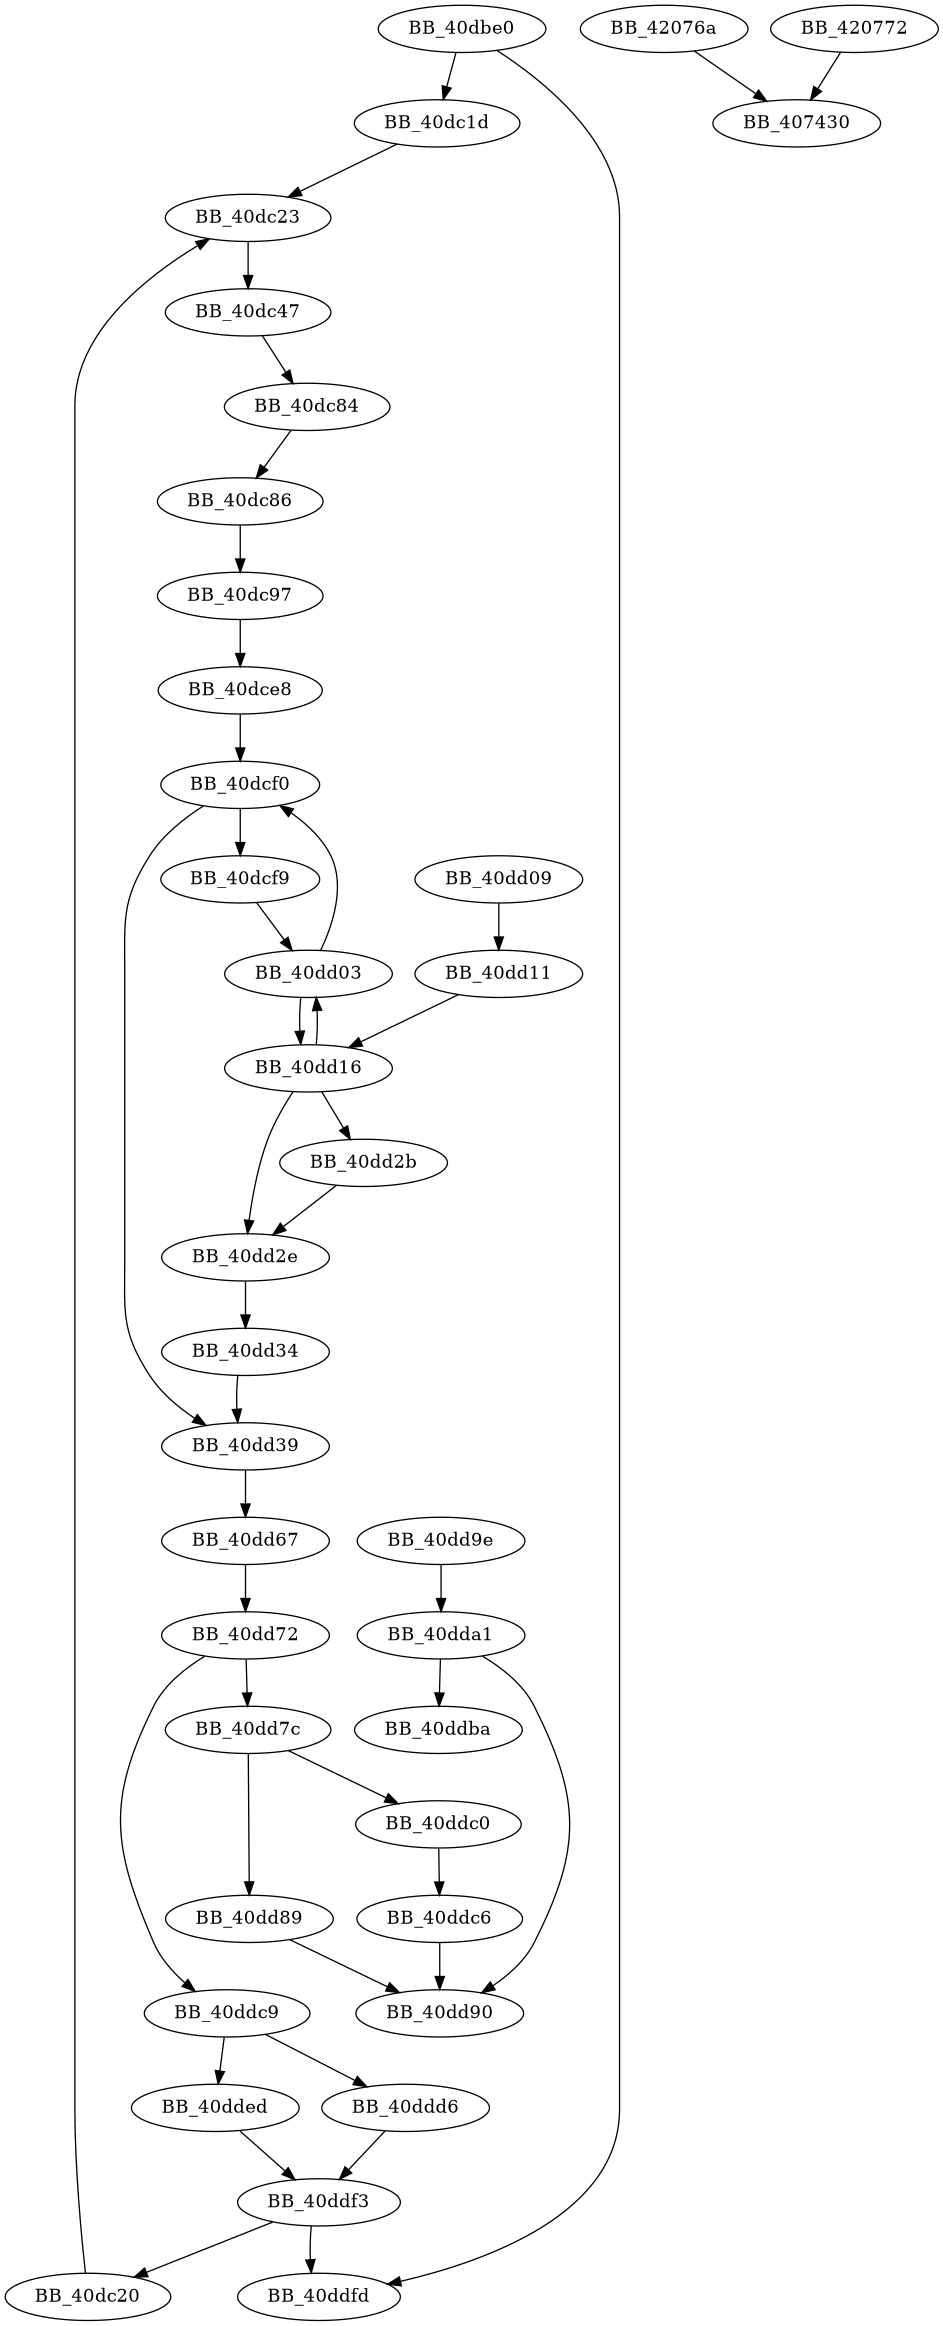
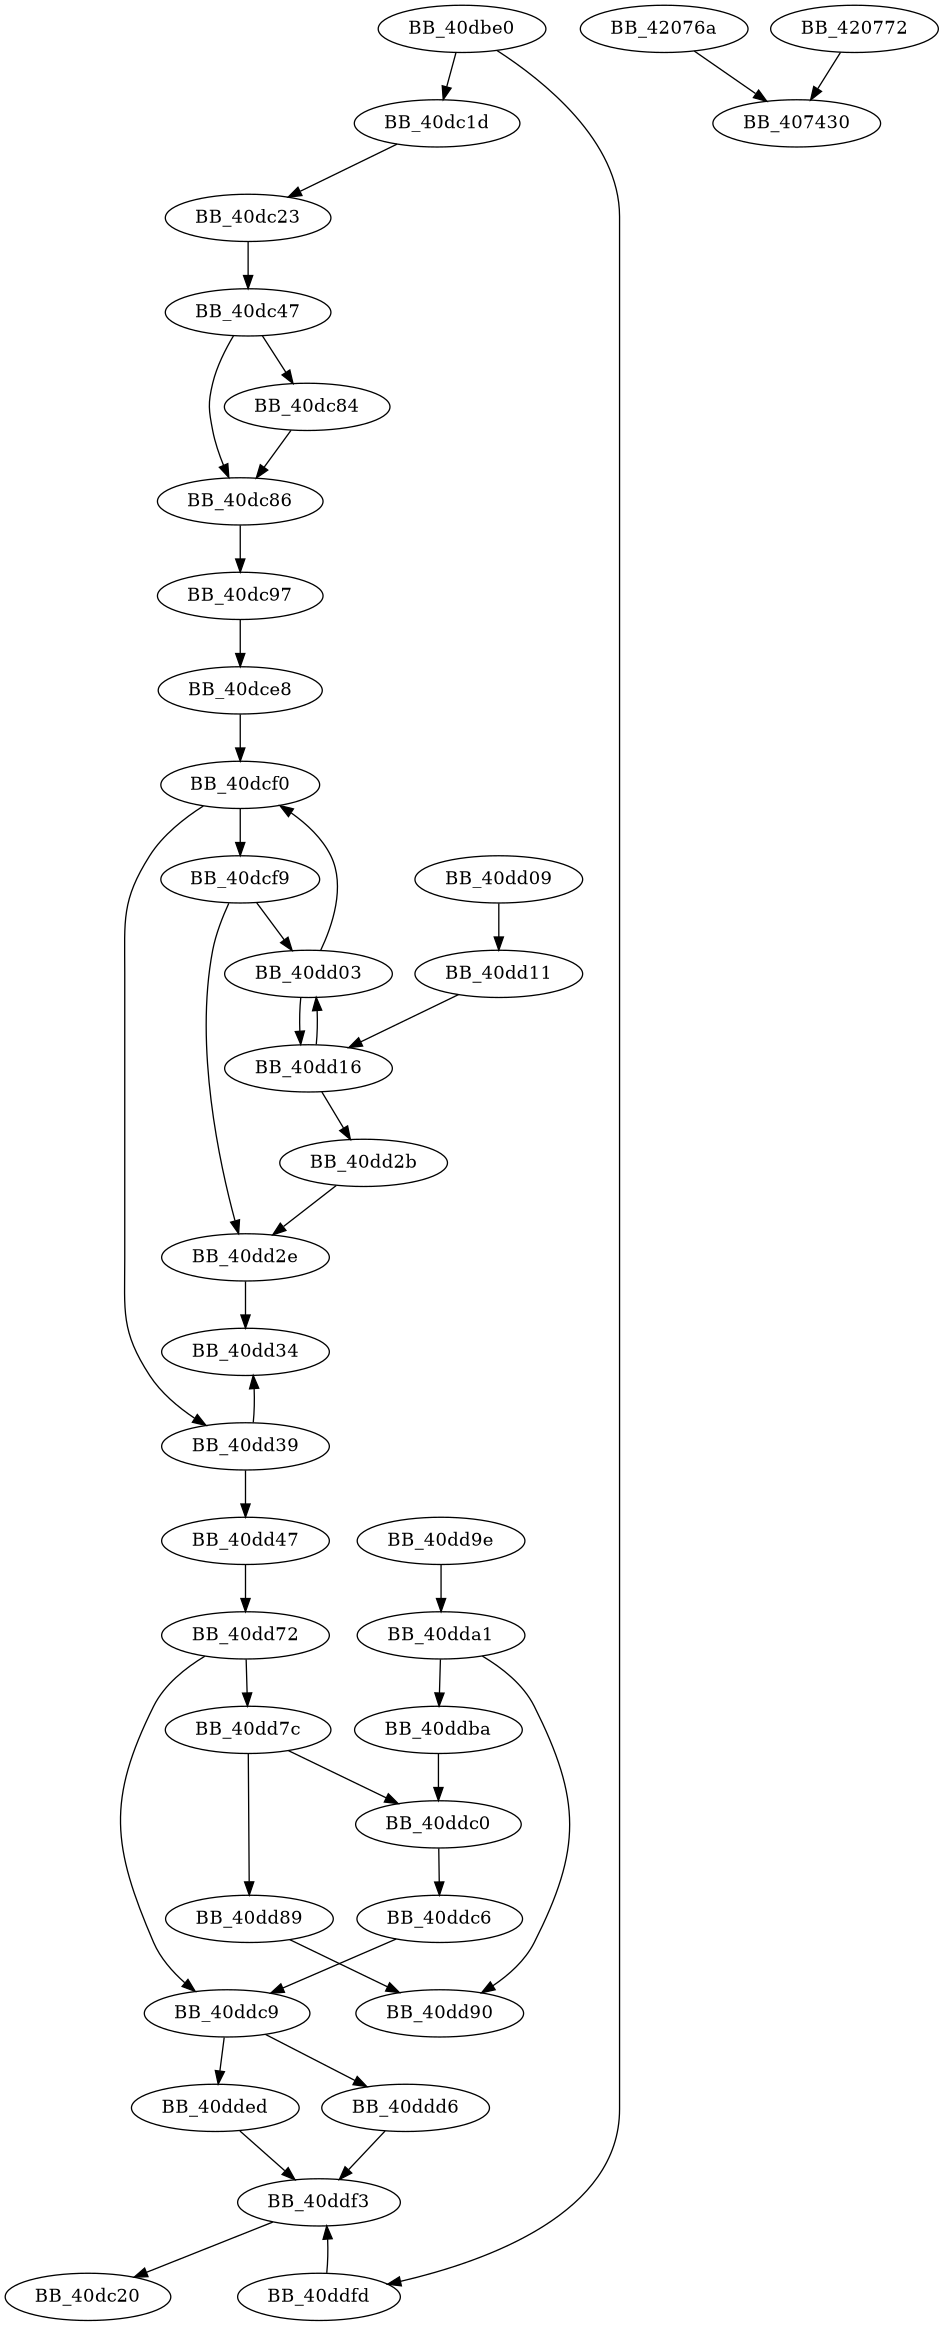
edge "BB_40dc47" -> "BB_40dc86": added
edge "BB_40dd16" -> "BB_40dd2e": now "BB_40dcf9" -> "BB_40dd2e"
edge "BB_40dc20" -> "BB_40dc23": removed
edge "BB_40dd34" -> "BB_40dd39": reversed
node "BB_40dd67": label "BB_40dd67" -> "BB_40dd47"
edge "BB_40ddba" -> "BB_40ddc0": added
edge "BB_40ddc6" -> "BB_40dd90": now "BB_40ddc6" -> "BB_40ddc9"
edge "BB_40ddf3" -> "BB_40ddfd": reversed
